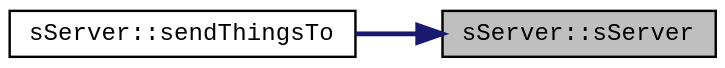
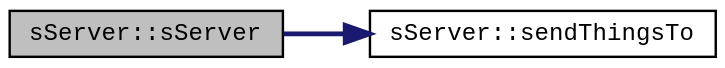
edge "sServer::sendThingsTo" -> "sServer::sServer": reversed
